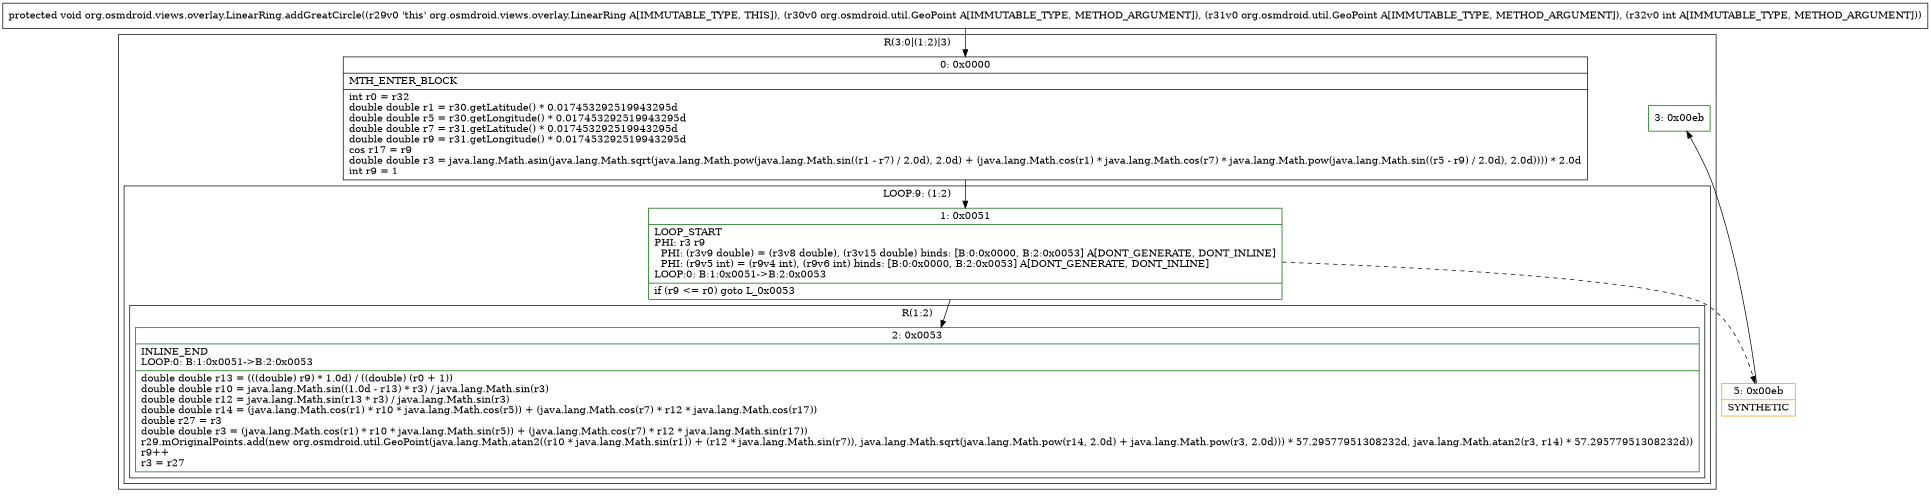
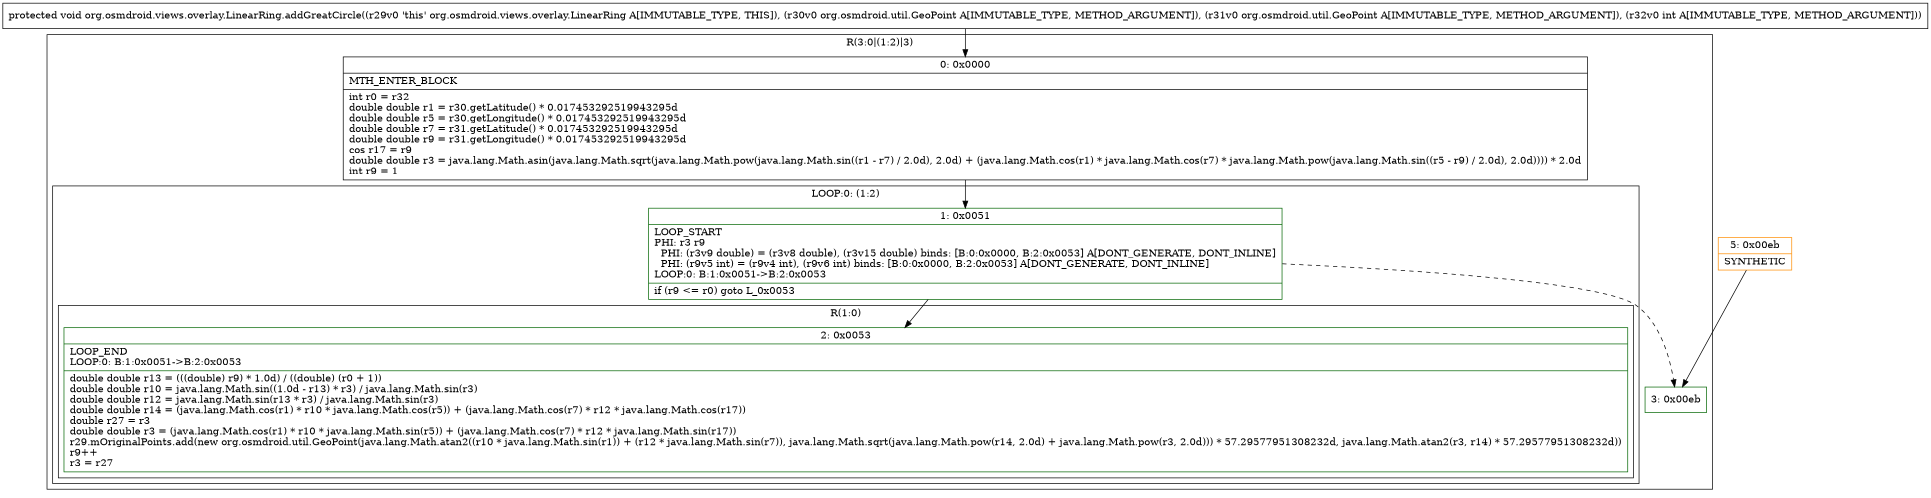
cluster "LOOP:9: (1:2)": label "LOOP:9: (1:2)" -> "LOOP:0: (1:2)"
edge "1: 0x0051" -> "5: 0x00eb": now "1: 0x0051" -> "3: 0x00eb"
cluster "R(1:2)": label "R(1:2)" -> "R(1:0)"
node "2: 0x0053": text "INLINE_END" -> "LOOP_END"
